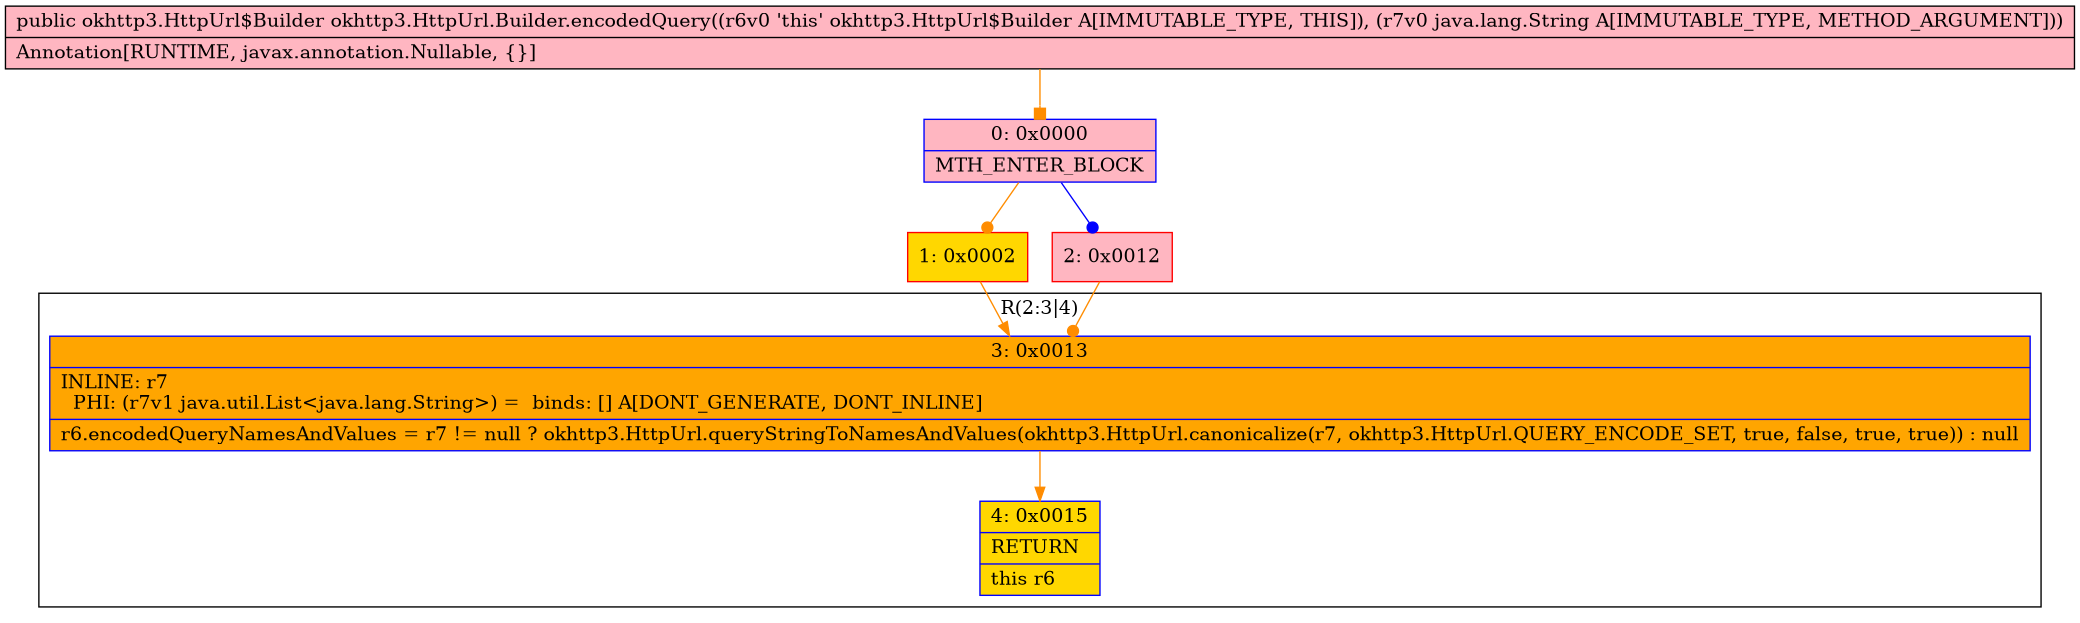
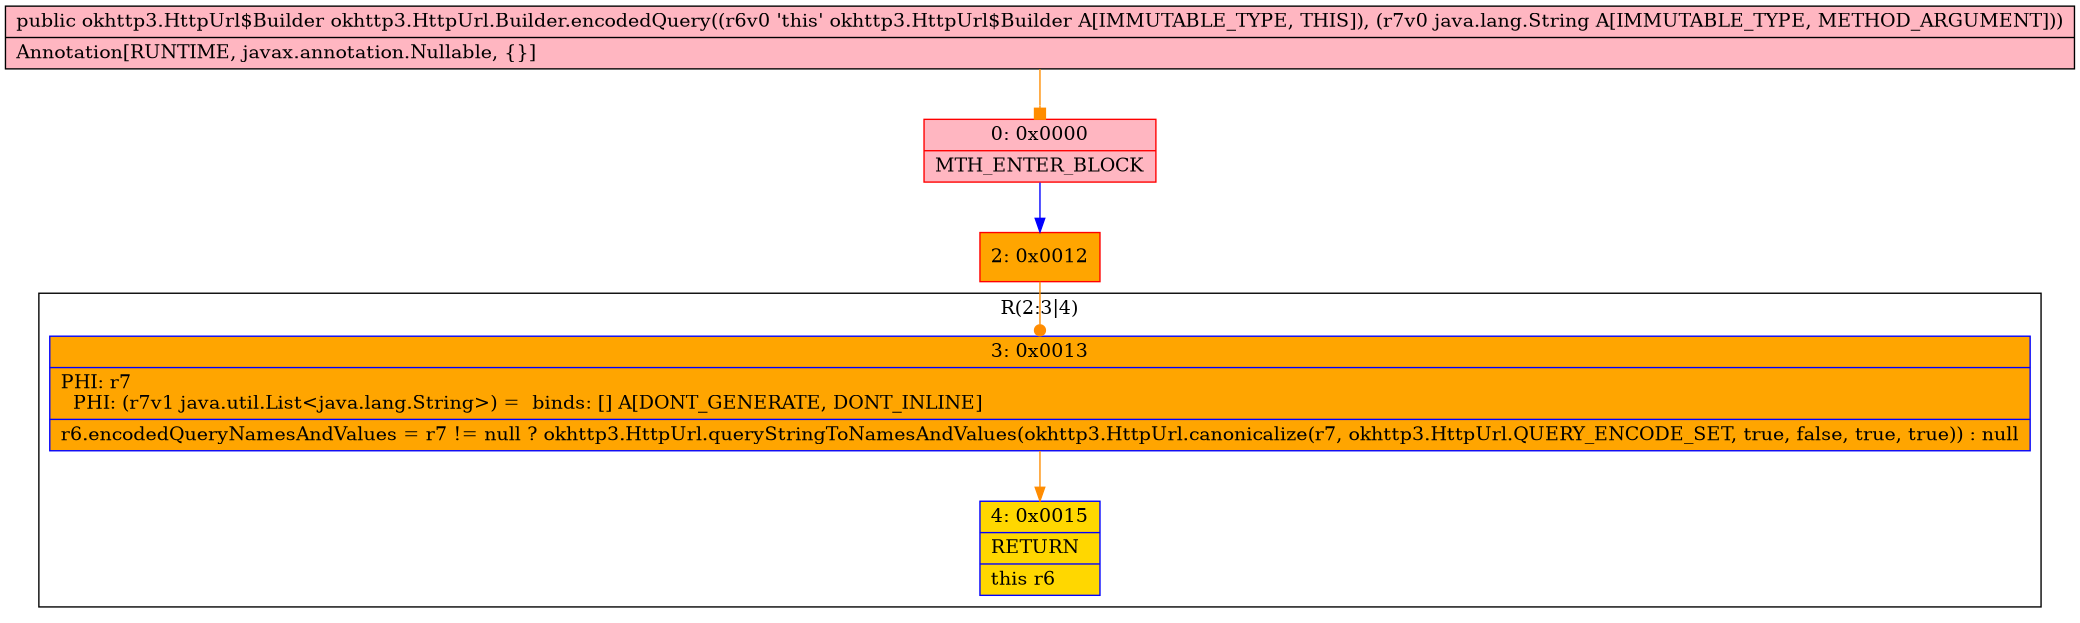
node "0: 0x0000": color blue -> red
edge "0: 0x0000" -> "2: 0x0012": arrowhead dot -> normal
node "1: 0x0002": removed
node "2: 0x0012": fillcolor lightpink -> orange
node "3: 0x0013": text "INLINE: r7" -> "PHI: r7"
